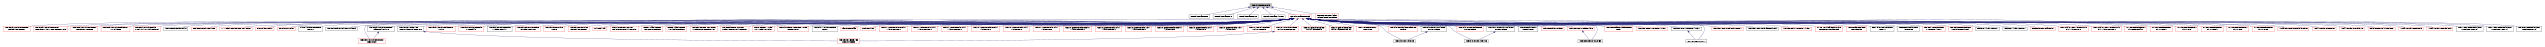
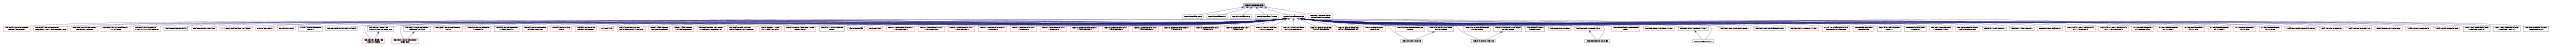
edge "ns3::CsmaNetDevice ::TransmitStart" -> "ns3::Ipv4RoutingHelper ::PrintArpCacheEvery": now "ns3::CsmaNetDevice ::TransmitStart" -> "ns3::Time::GetSeconds"
